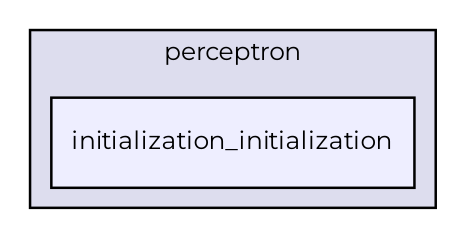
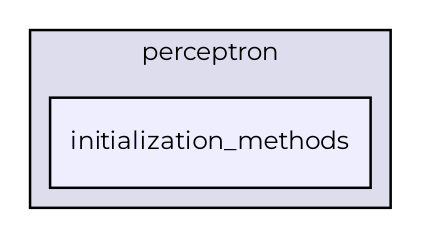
node "initialization_initialization": label "initialization_initialization" -> "initialization_methods"
